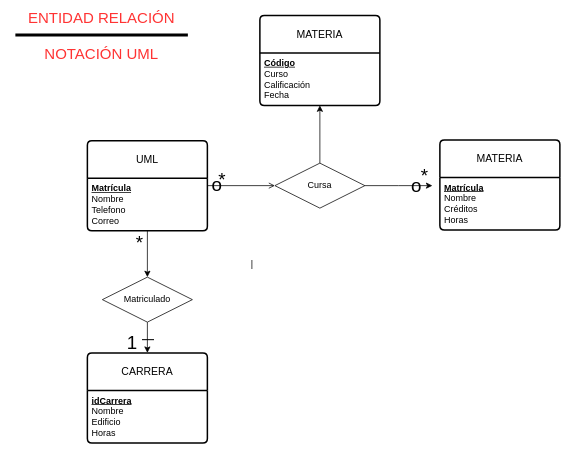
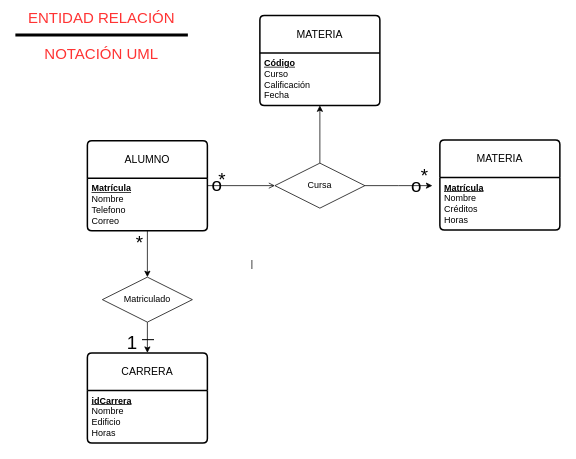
node "UML": label "UML" -> "ALUMNO"
